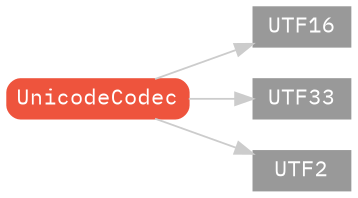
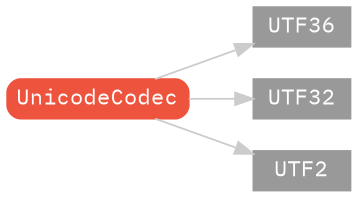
node "UTF16": label "UTF16" -> "UTF36"
node "UTF33": label "UTF33" -> "UTF32"
